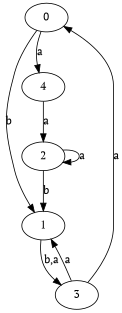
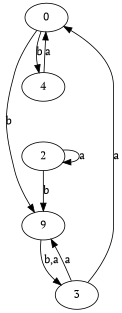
edge "0" -> "4": label "a" -> "b"
edge "4" -> "2": now "4" -> "0"
node "1": label "1" -> "9"
